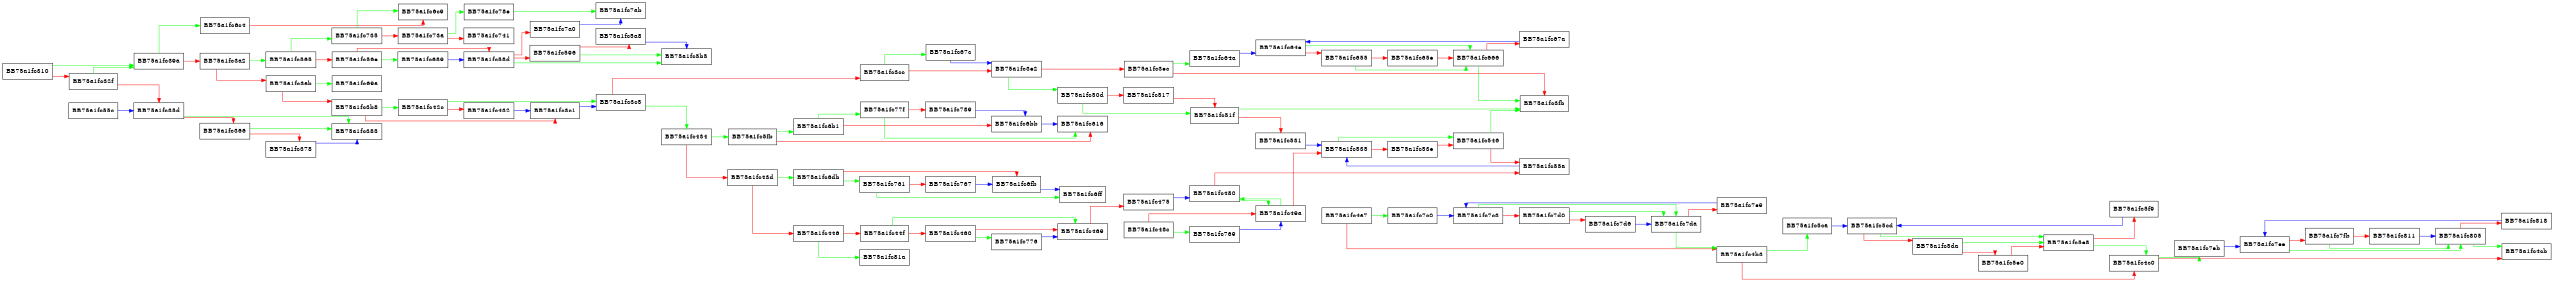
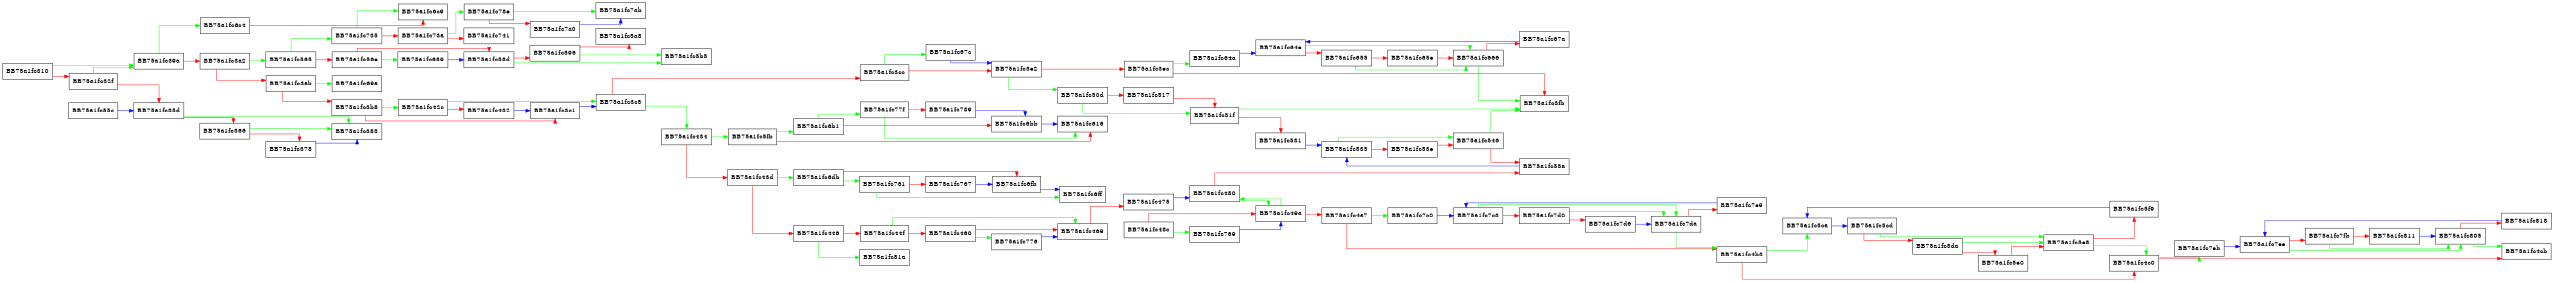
edge "BB75a1fc5a8" -> "BB75a1fc5b5": removed
edge "BB75a1fc58d" -> "BB75a1fc7a0": now "BB75a1fc78e" -> "BB75a1fc7a0"
edge "BB75a1fc49a" -> "BB75a1fc535": now "BB75a1fc49a" -> "BB75a1fc4a7"
edge "BB75a1fc5f9" -> "BB75a1fc5cd": now "BB75a1fc5f9" -> "BB75a1fc5ca"
